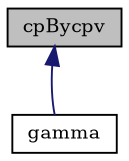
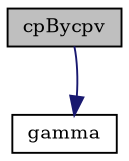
edge "gamma" -> "cpBycpv": reversed
